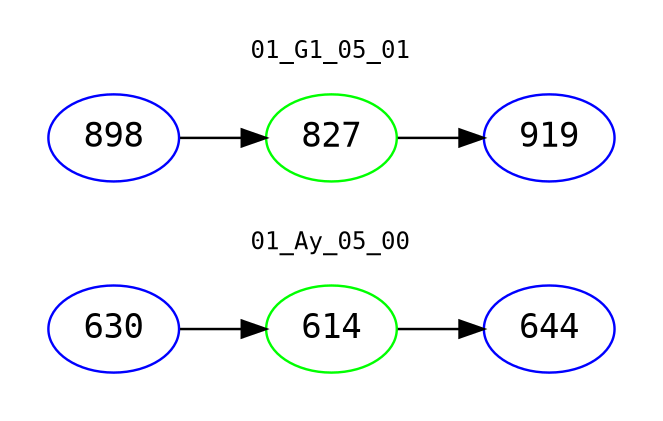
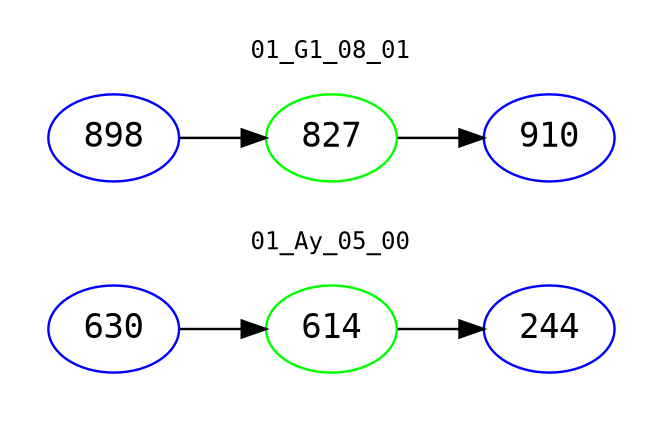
cluster "01_G1_05_01": label "01_G1_05_01" -> "01_G1_08_01"
node "919": label "919" -> "910"
node "644": label "644" -> "244"
